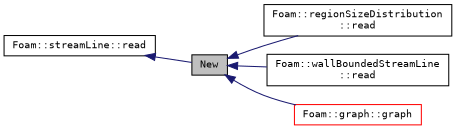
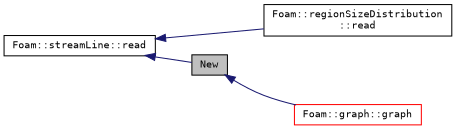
edge "Foam::regionSizeDistribution ::read" -> "New": now "Foam::regionSizeDistribution ::read" -> "Foam::streamLine::read"
node "Foam::wallBoundedStreamLine ::read": removed
